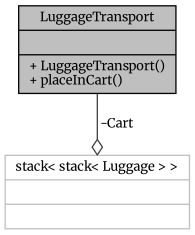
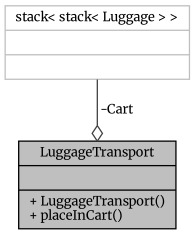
edge "LuggageTransport" -> "stack< stack< Luggage > >": reversed
